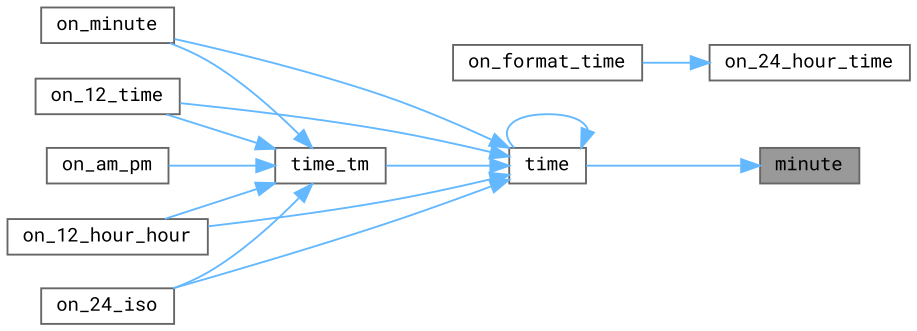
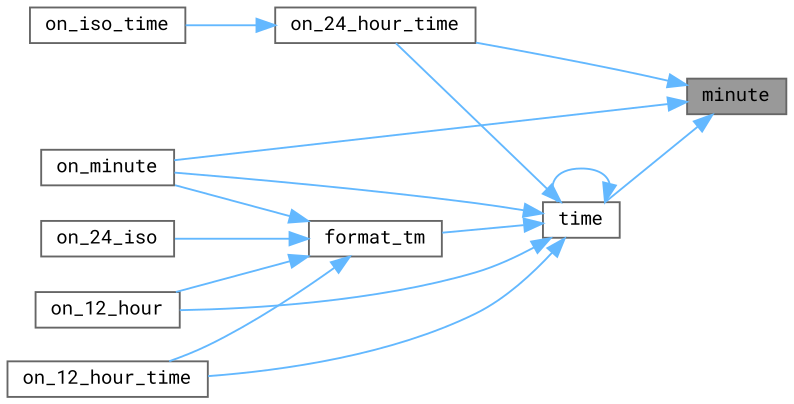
edge "on_24_hour_time" -> "minute": added
node "on_format_time": label "on_format_time" -> "on_iso_time"
node "on_12_time": label "on_12_time" -> "on_12_hour"
edge "on_minute" -> "minute": added
node "on_am_pm": removed
node "time_tm": label "time_tm" -> "format_tm"
node "on_12_hour_hour": label "on_12_hour_hour" -> "on_12_hour_time"
edge "on_24_iso" -> "time": now "on_24_hour_time" -> "time"
